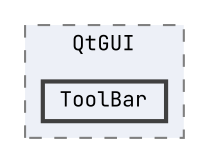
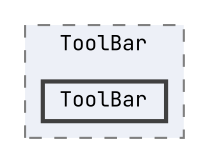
cluster "QtGUI": label "QtGUI" -> "ToolBar"
